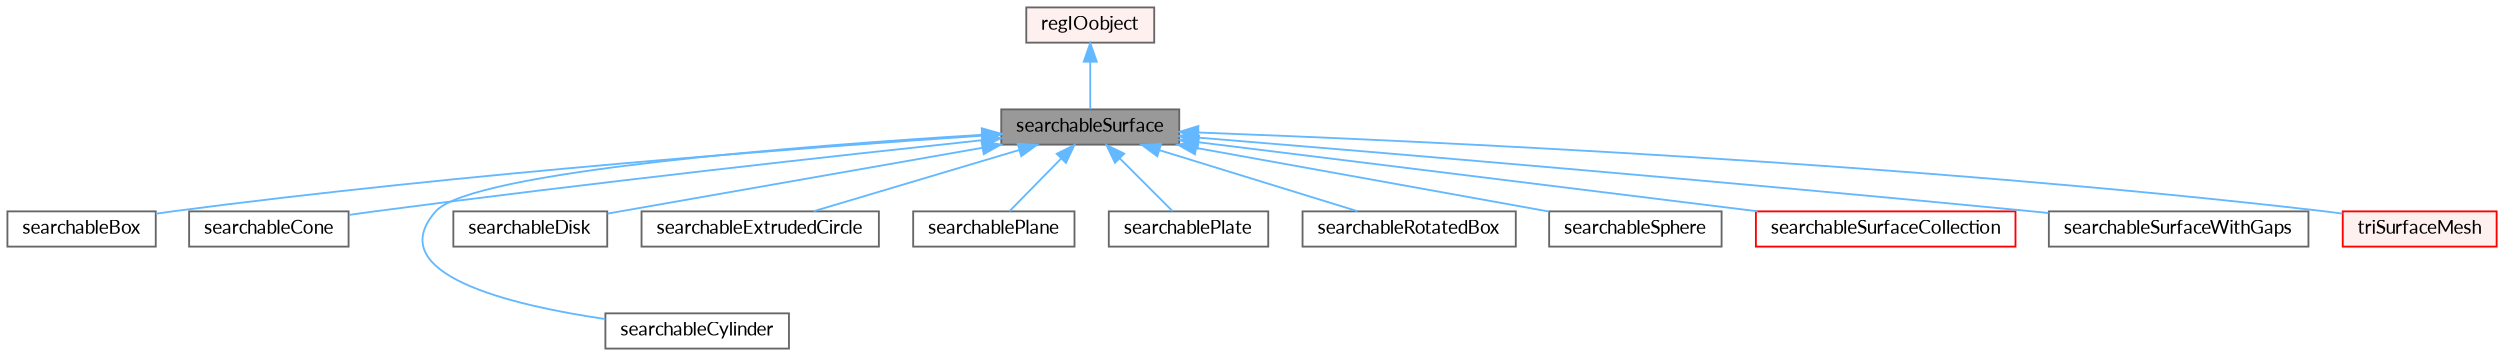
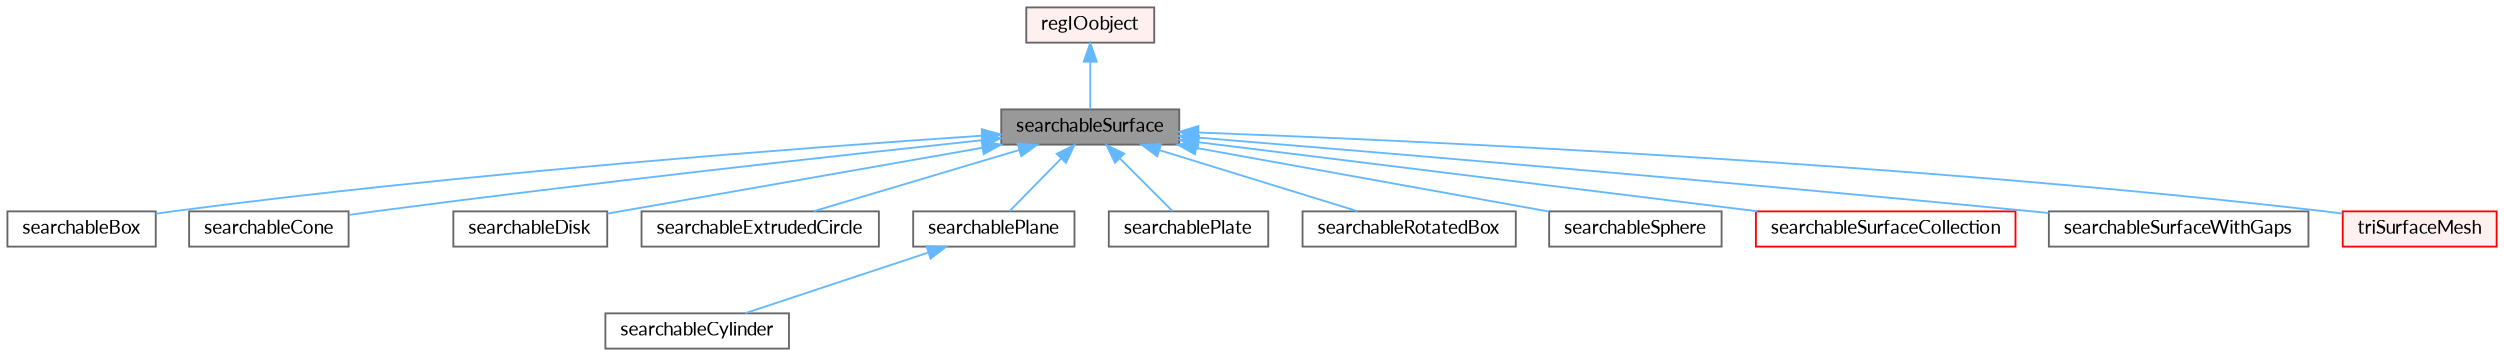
edge "searchableCylinder" -> "searchableSurface": now "searchableCylinder" -> "searchablePlane"
